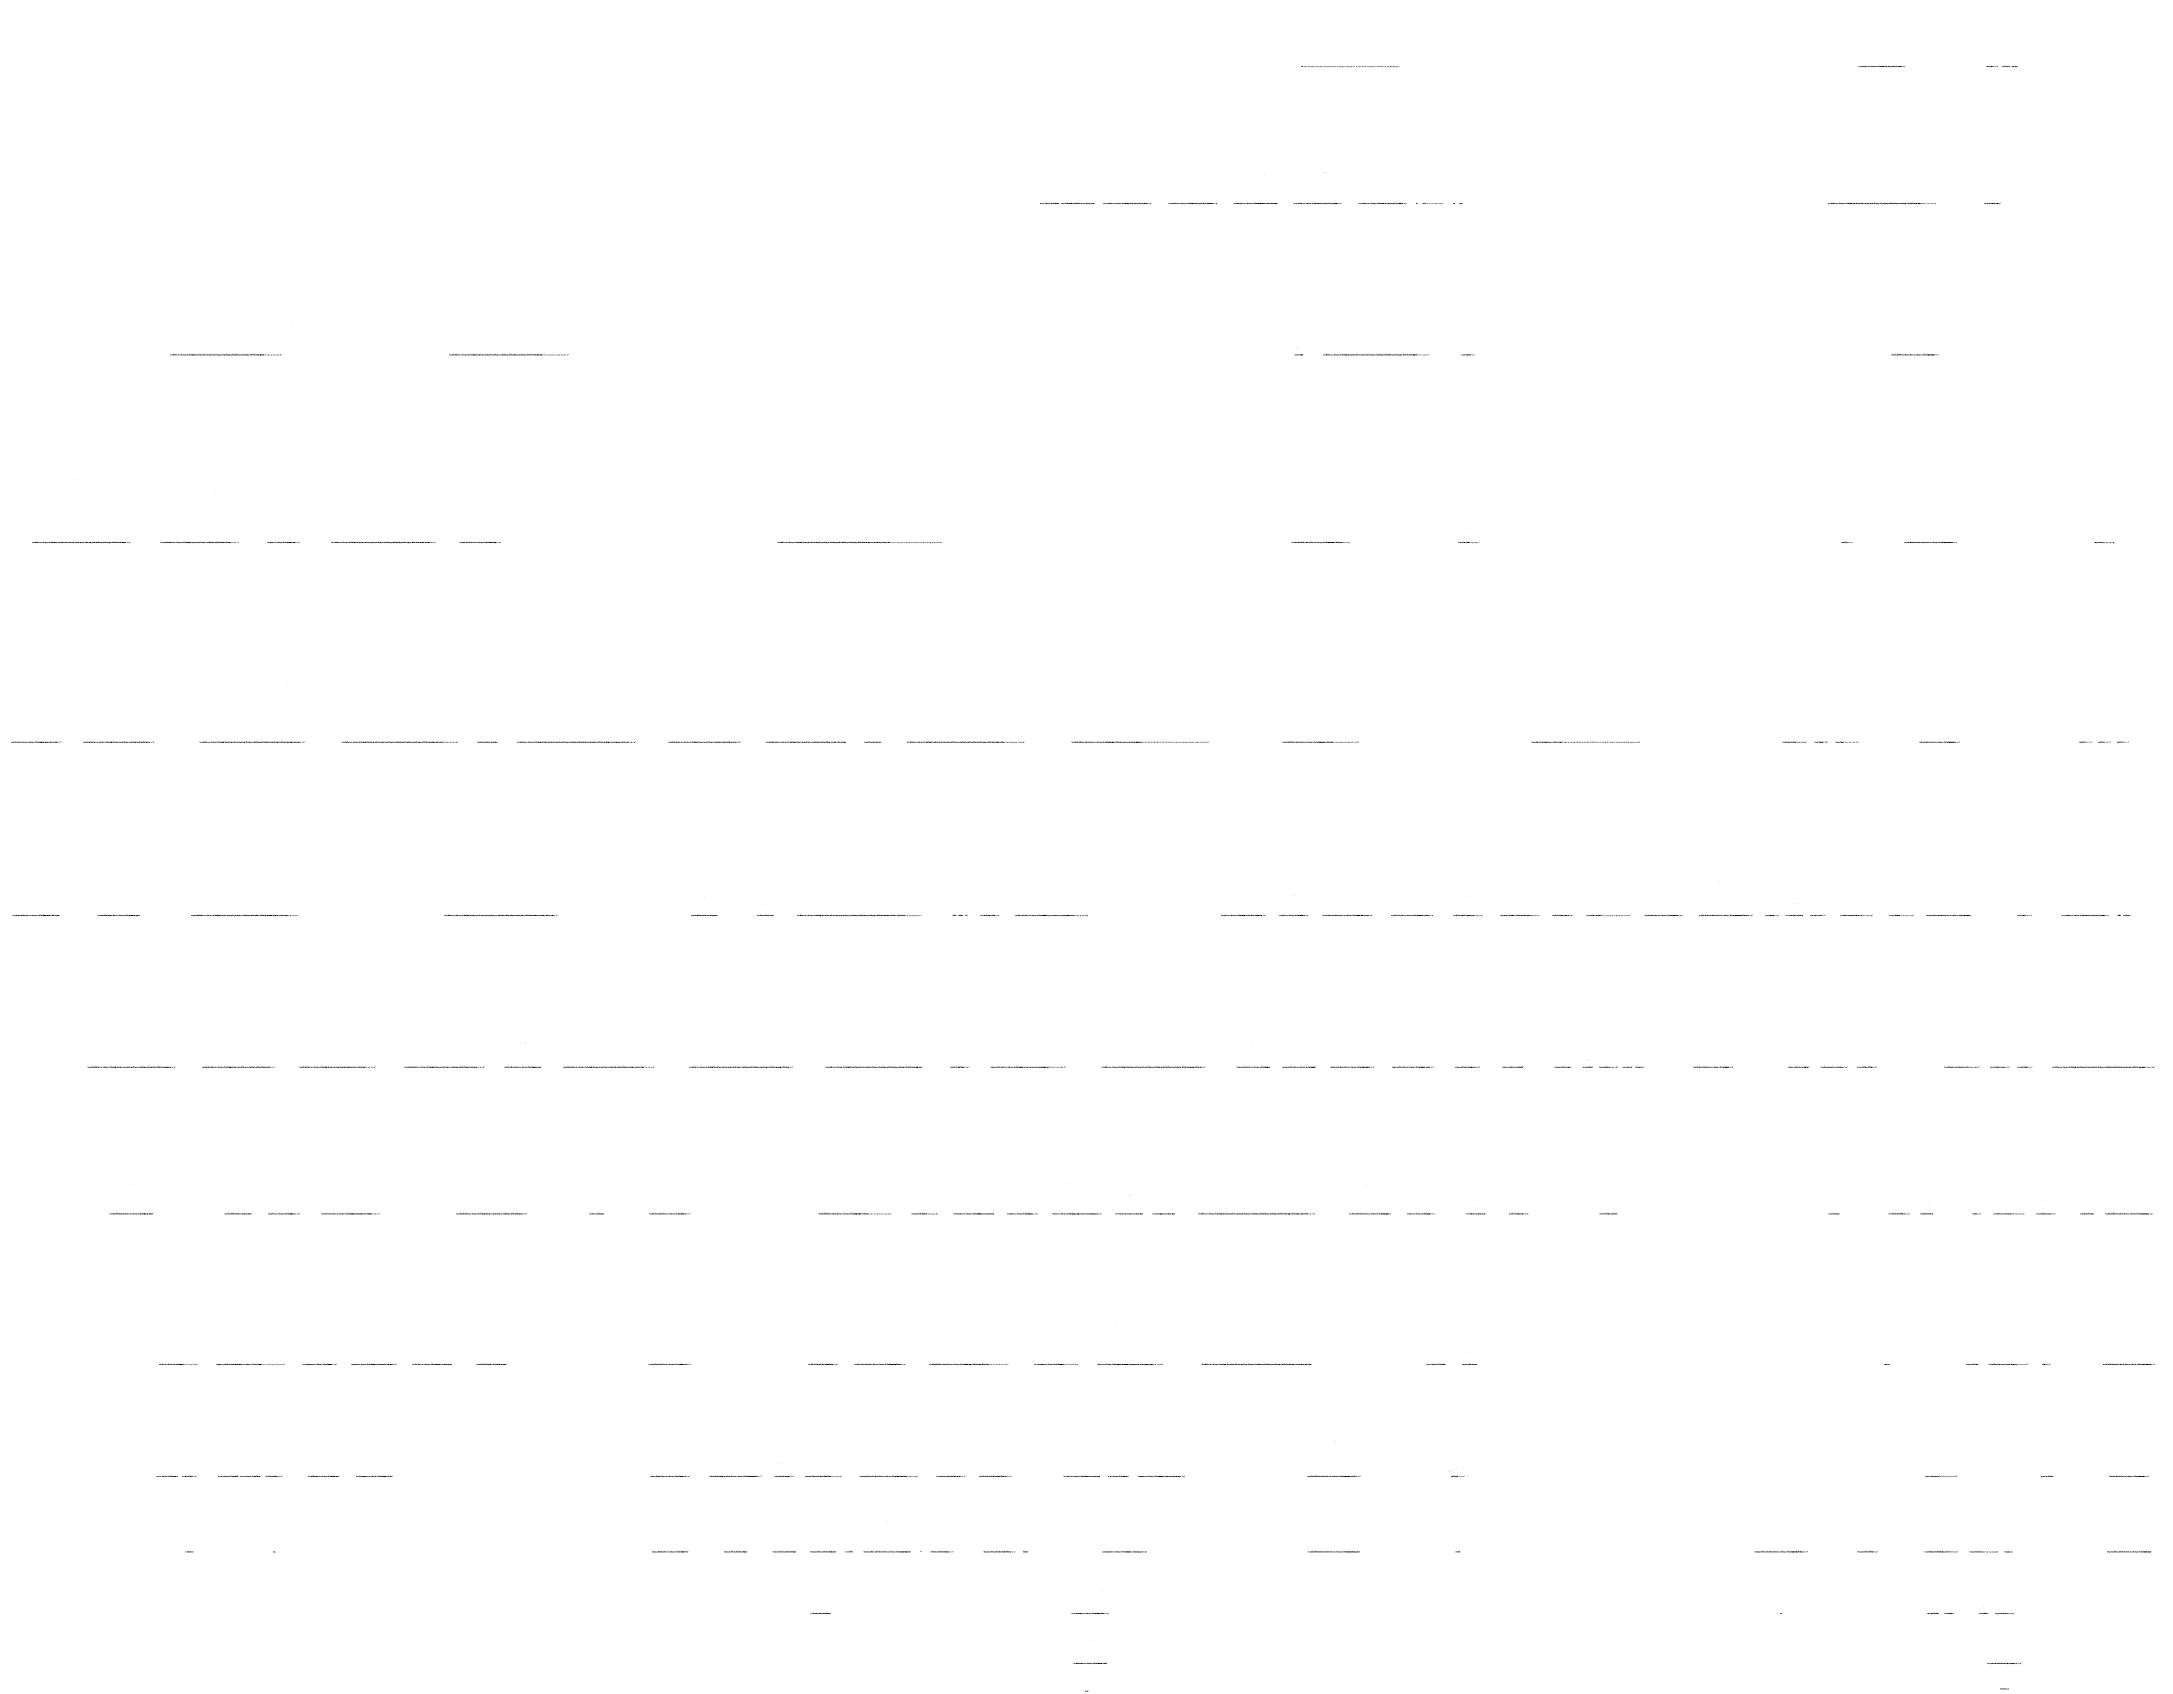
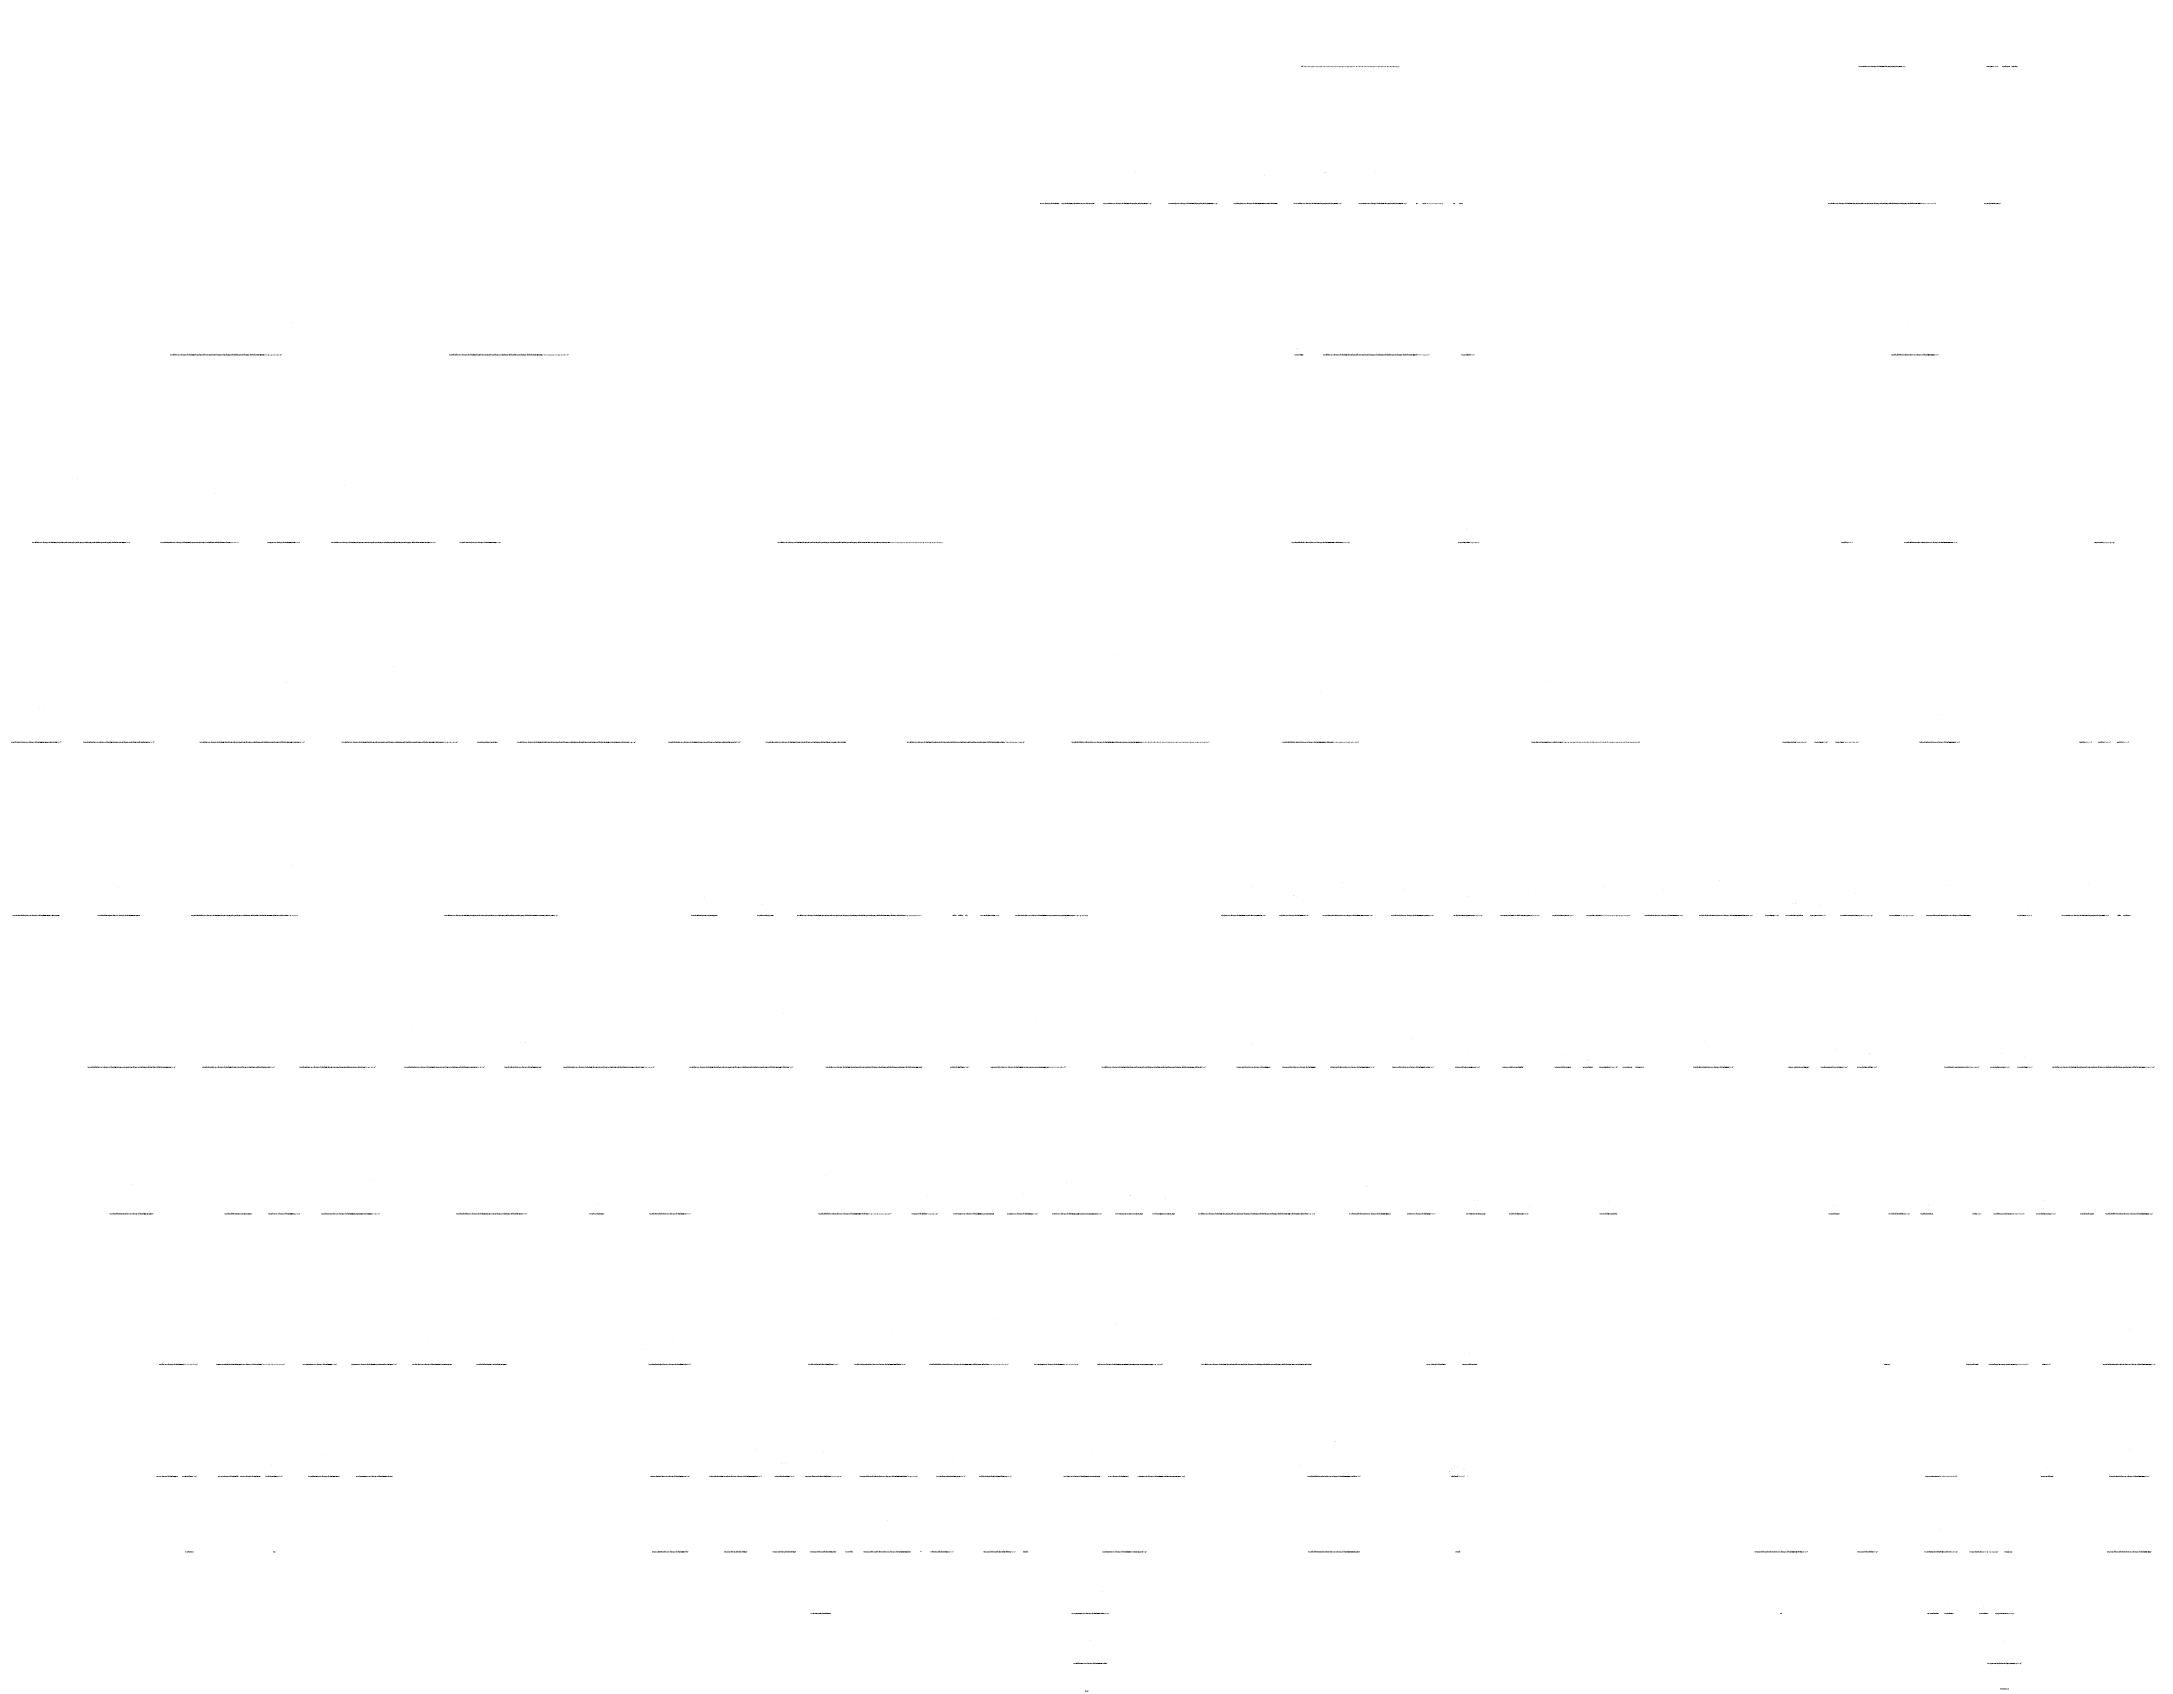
node "{_ZNKSt8__detail20_Prime_rehash_policy8_M_stateEv}": removed
